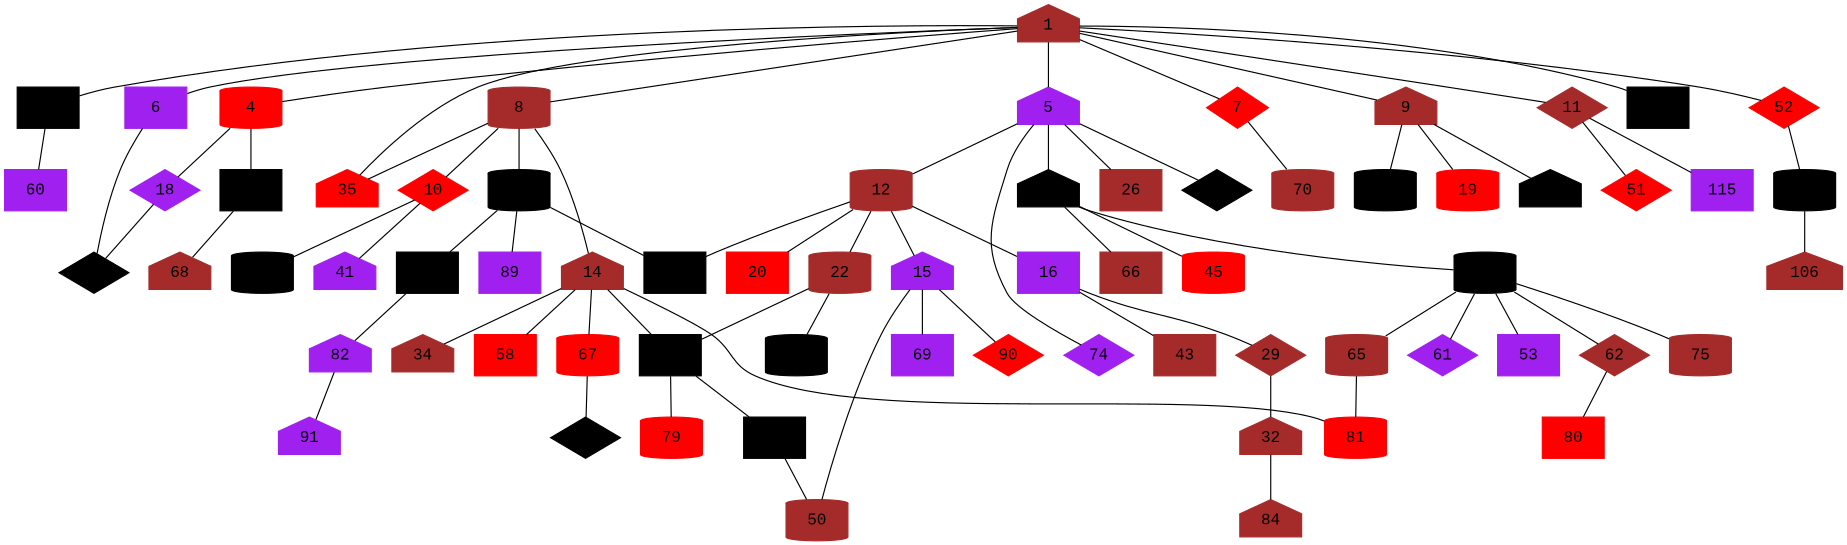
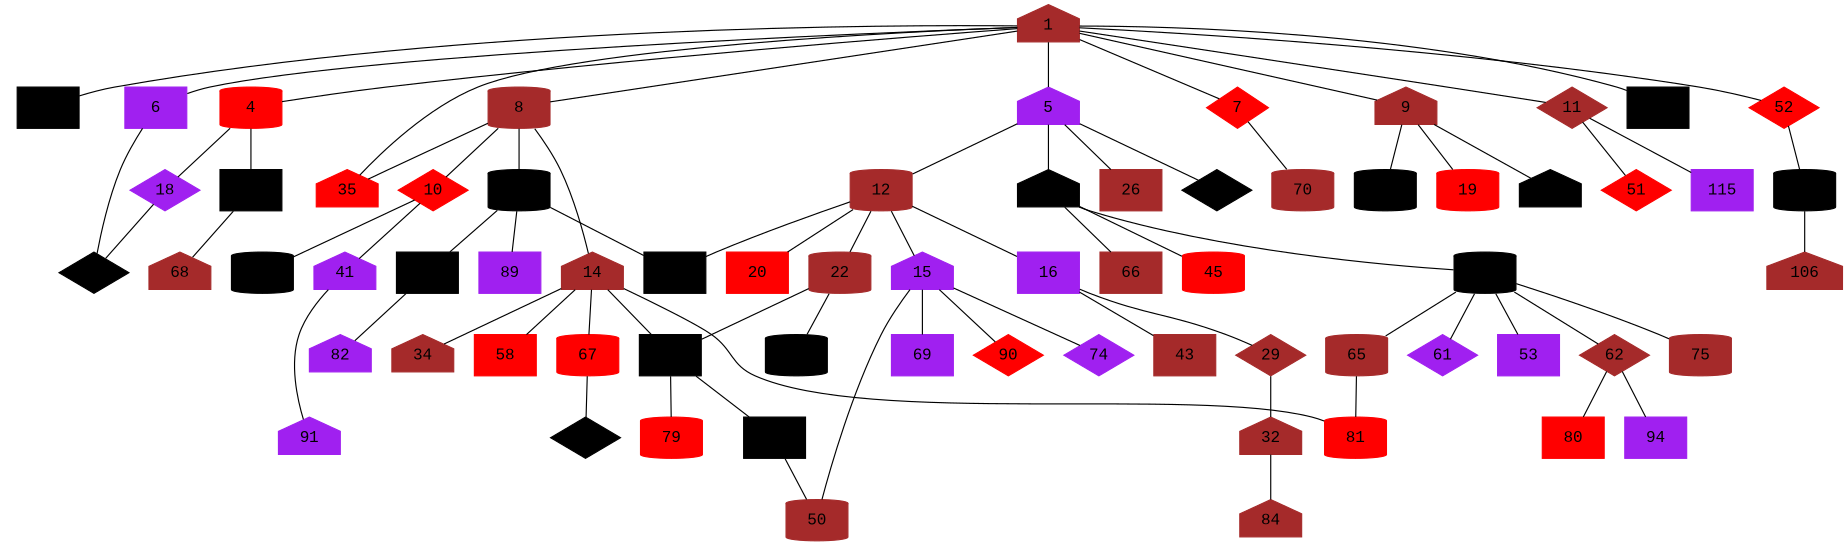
node "60": removed
edge "5" -- "74": now "15" -- "74"
edge "82" -- "91": now "41" -- "91"
node "94": added
